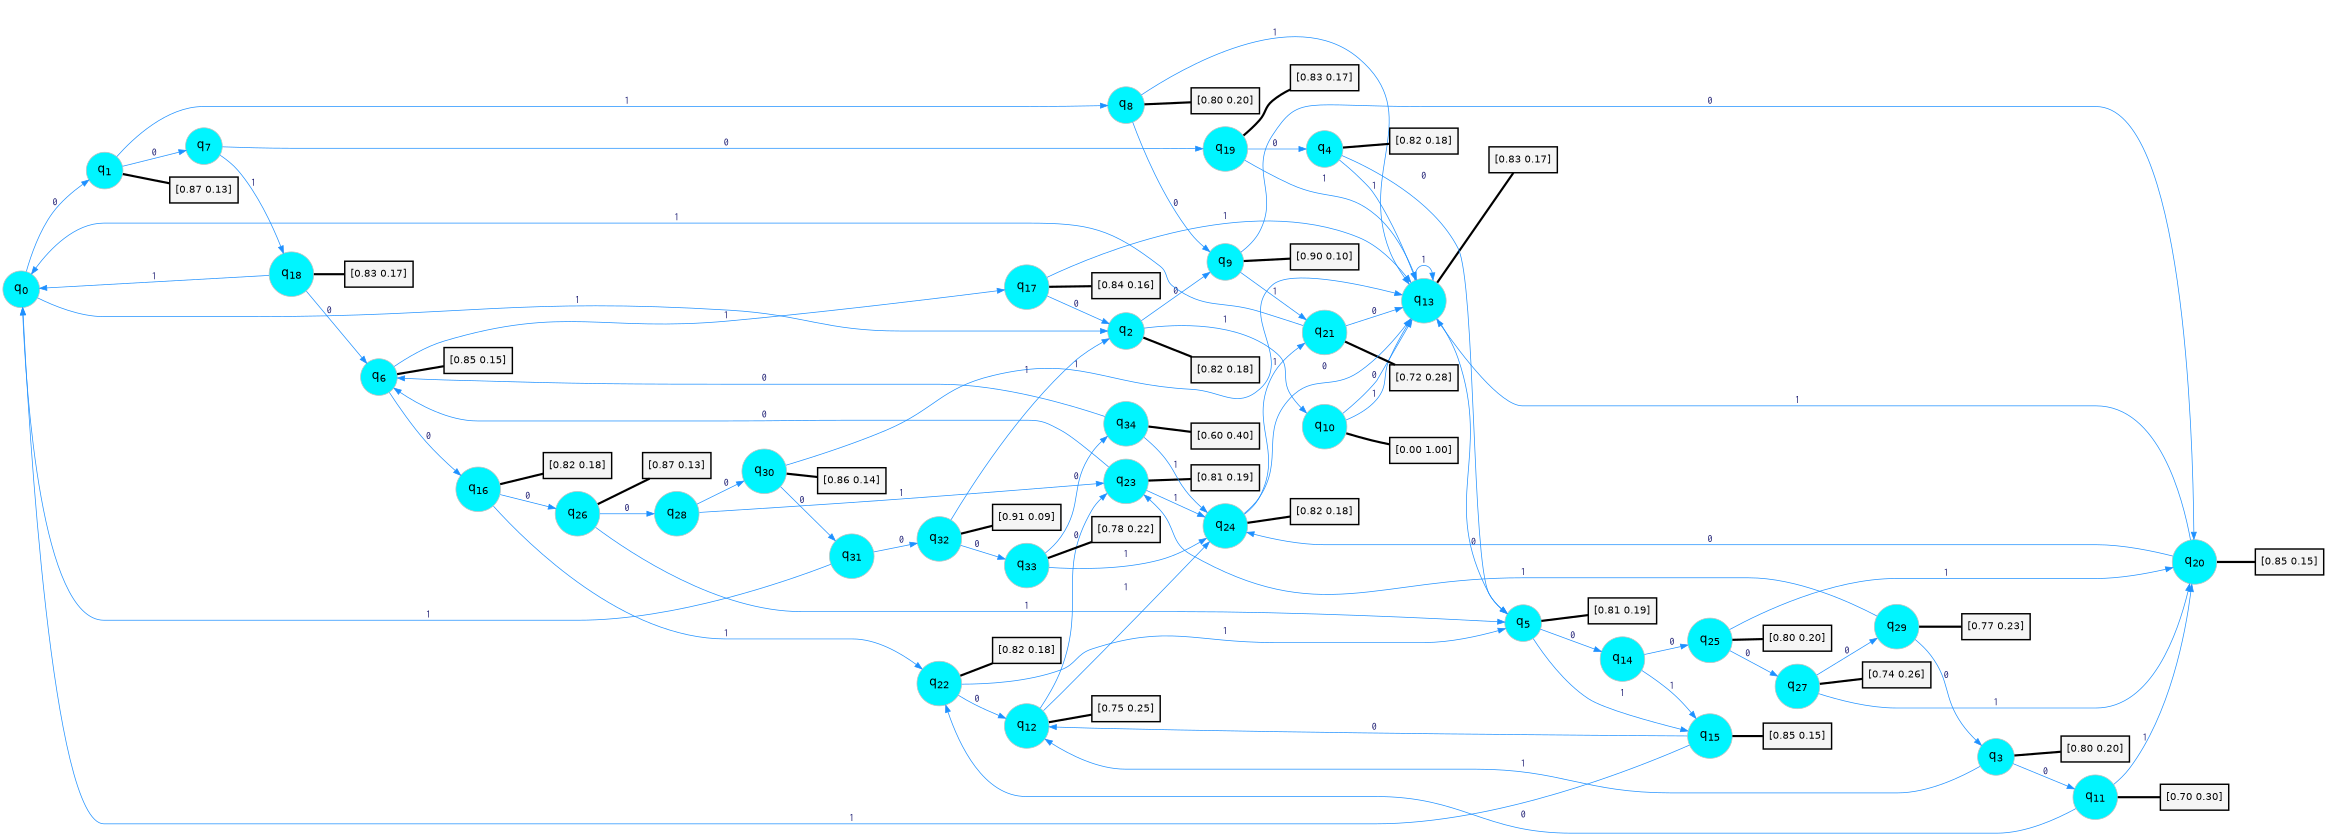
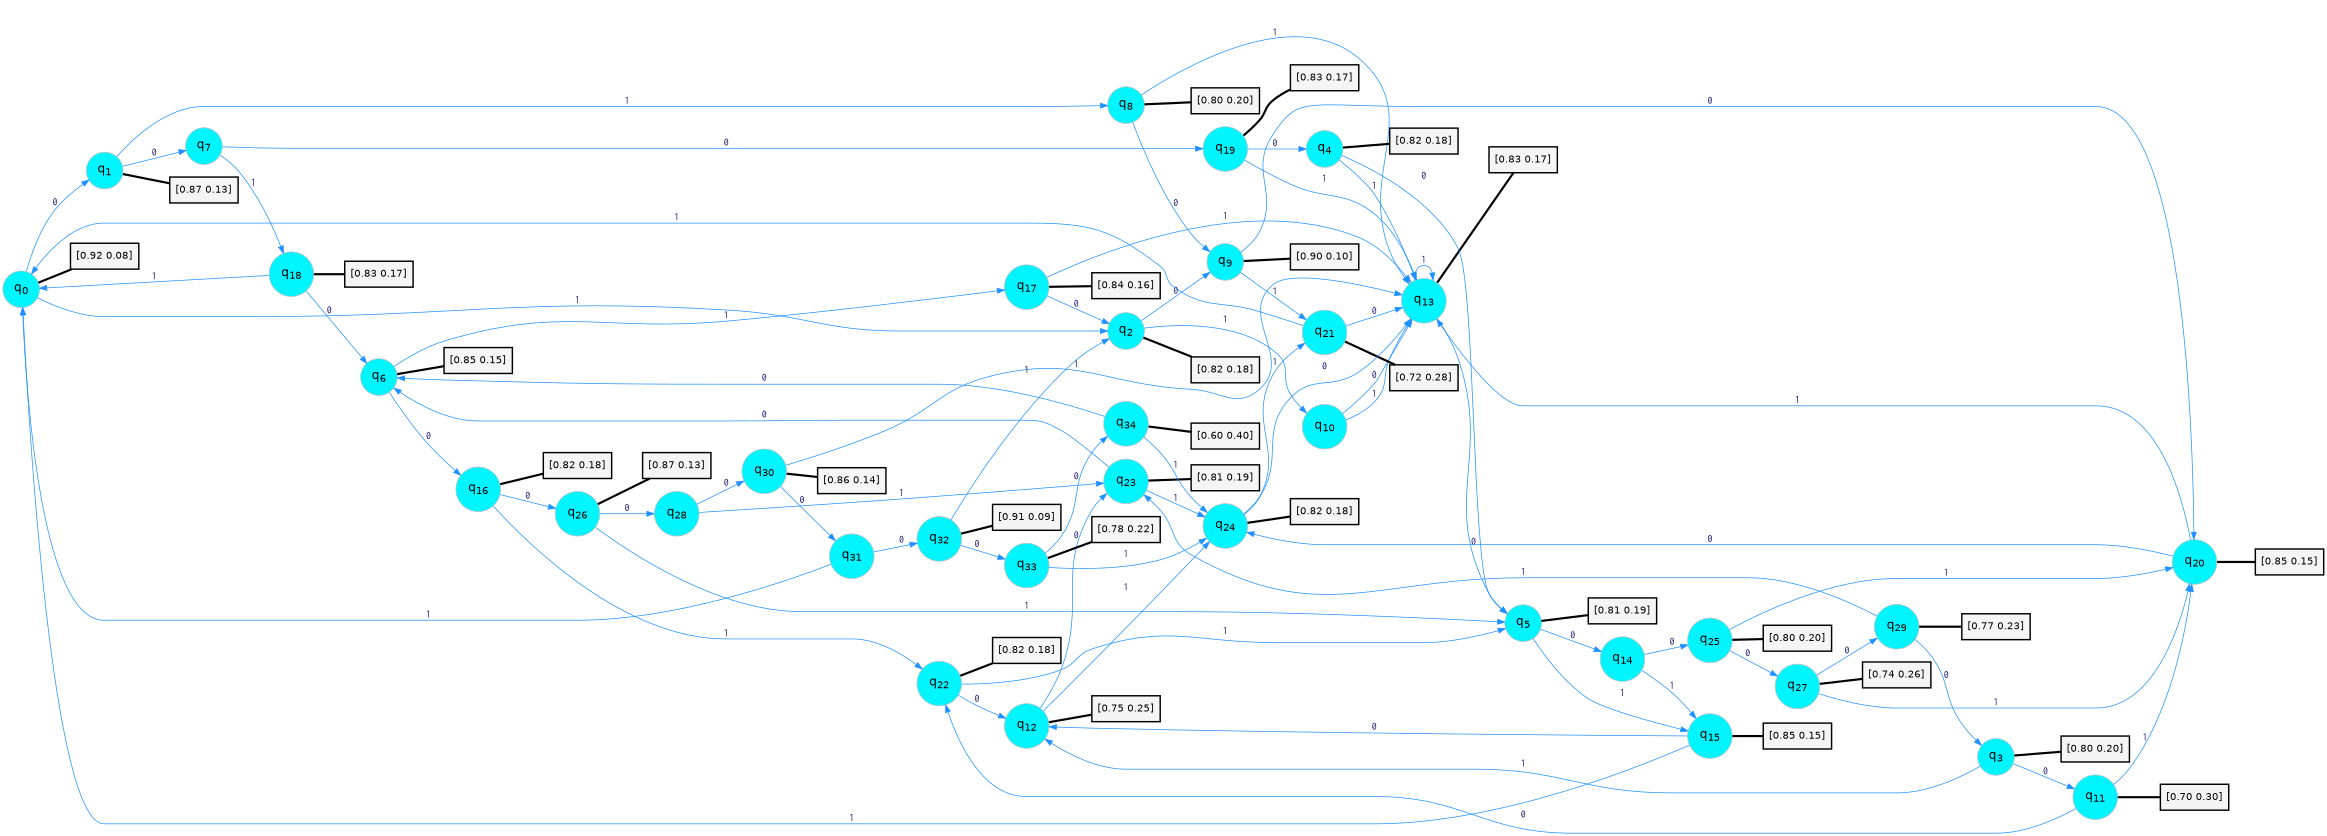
node "[0.92 0.08]": added
node "[0.00 1.00]": removed
